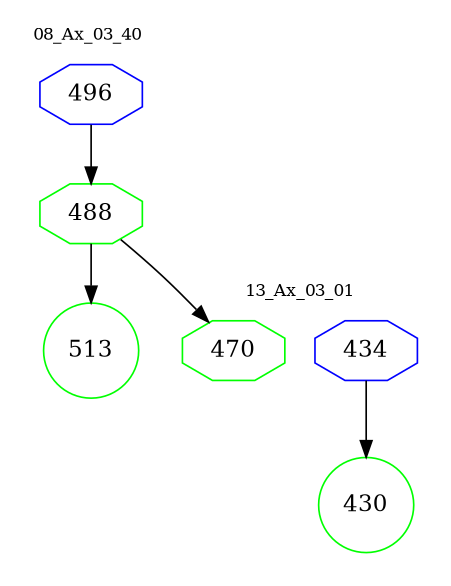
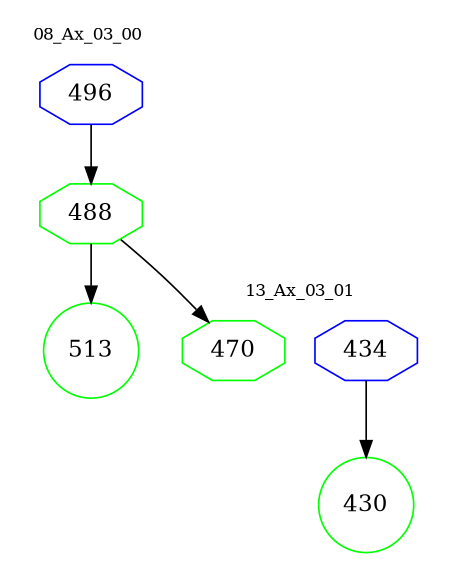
cluster "08_Ax_03_40": label "08_Ax_03_40" -> "08_Ax_03_00"
